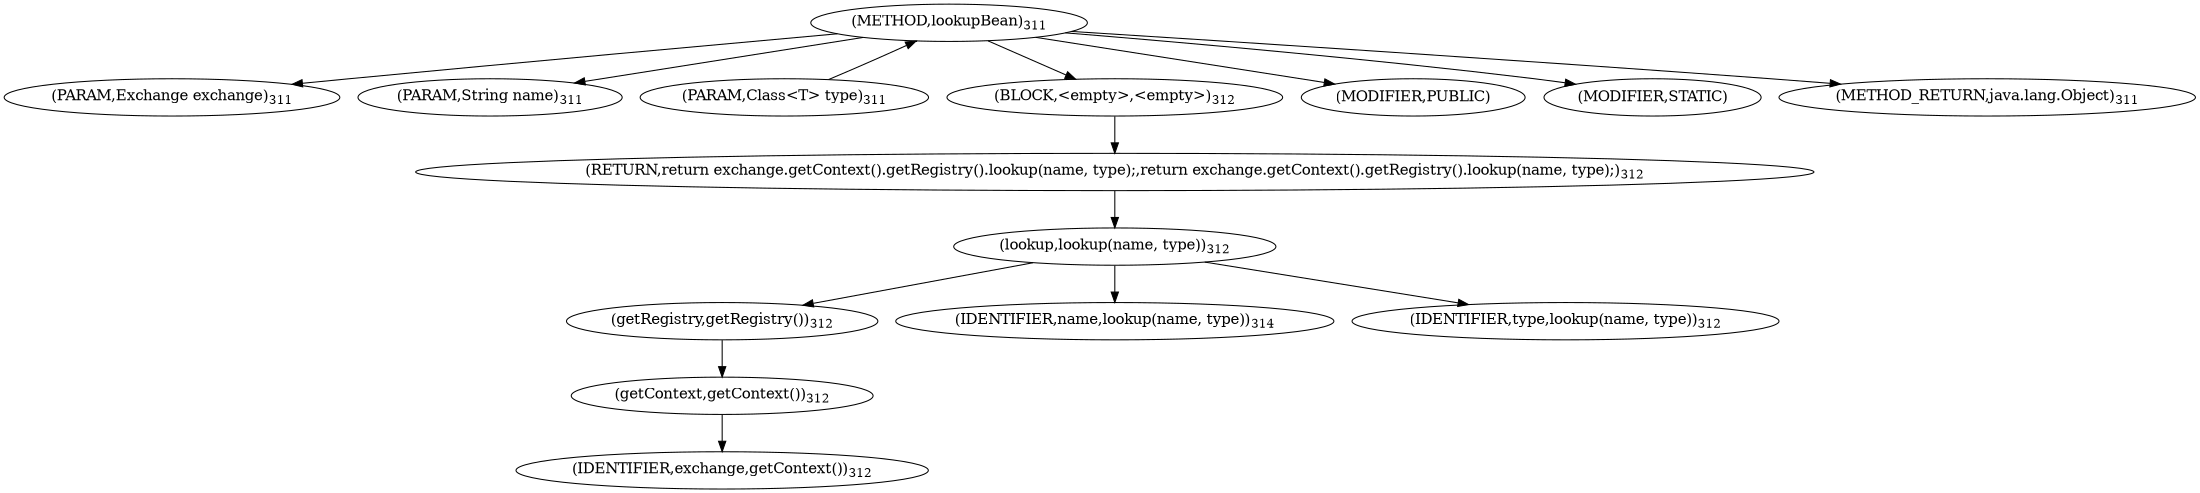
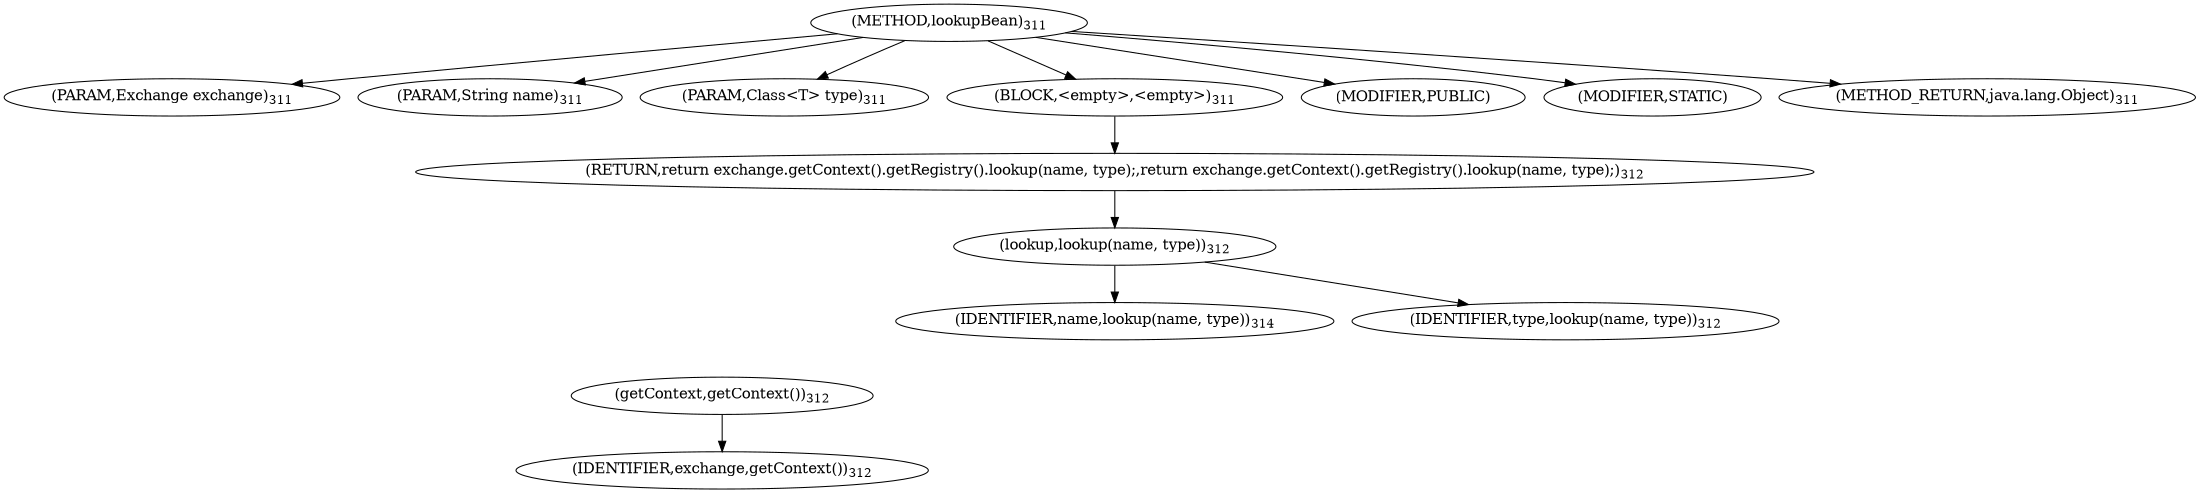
edge "(PARAM,Class<T> type)" -> "(METHOD,lookupBean)": reversed
node "(BLOCK,<empty>,<empty>)": text "312" -> "311"
node "(getRegistry,getRegistry())": removed
